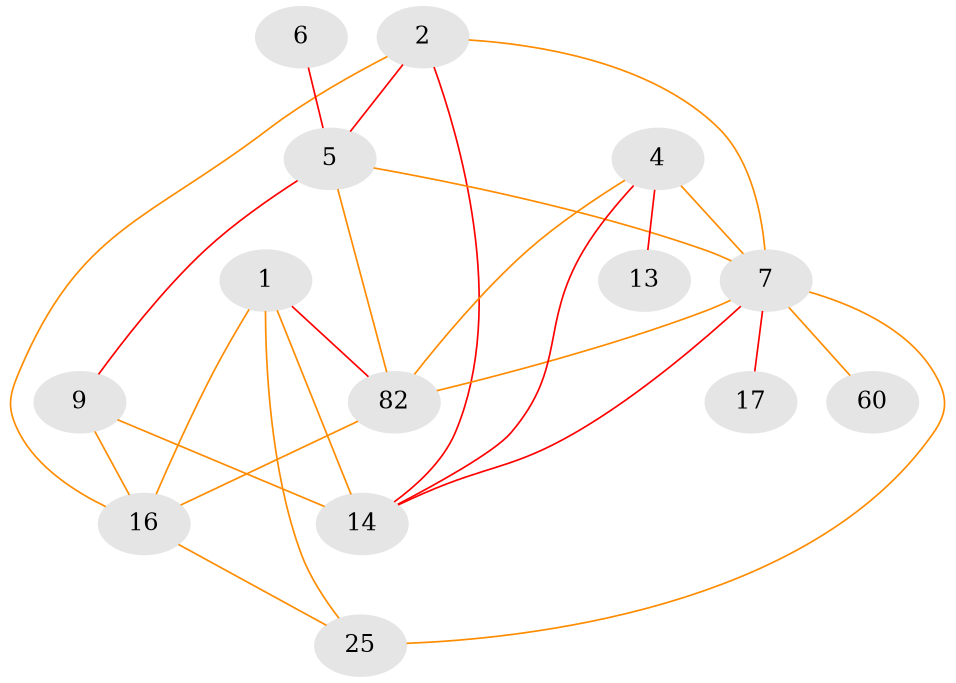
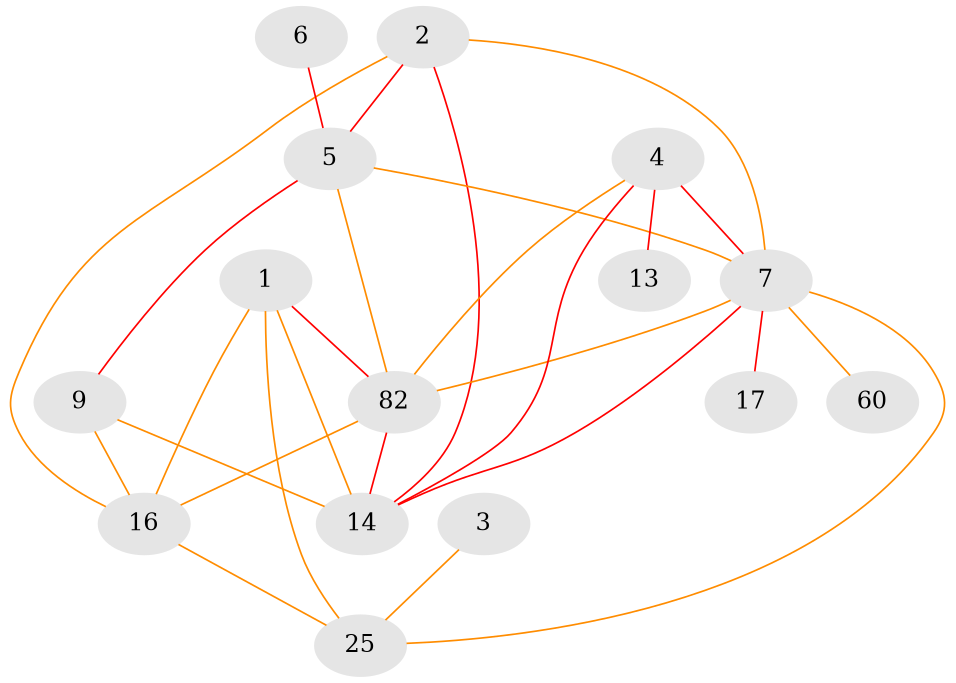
edge "4" -- "7": color darkorange -> red
edge "82" -- "14": added
node "3": added
